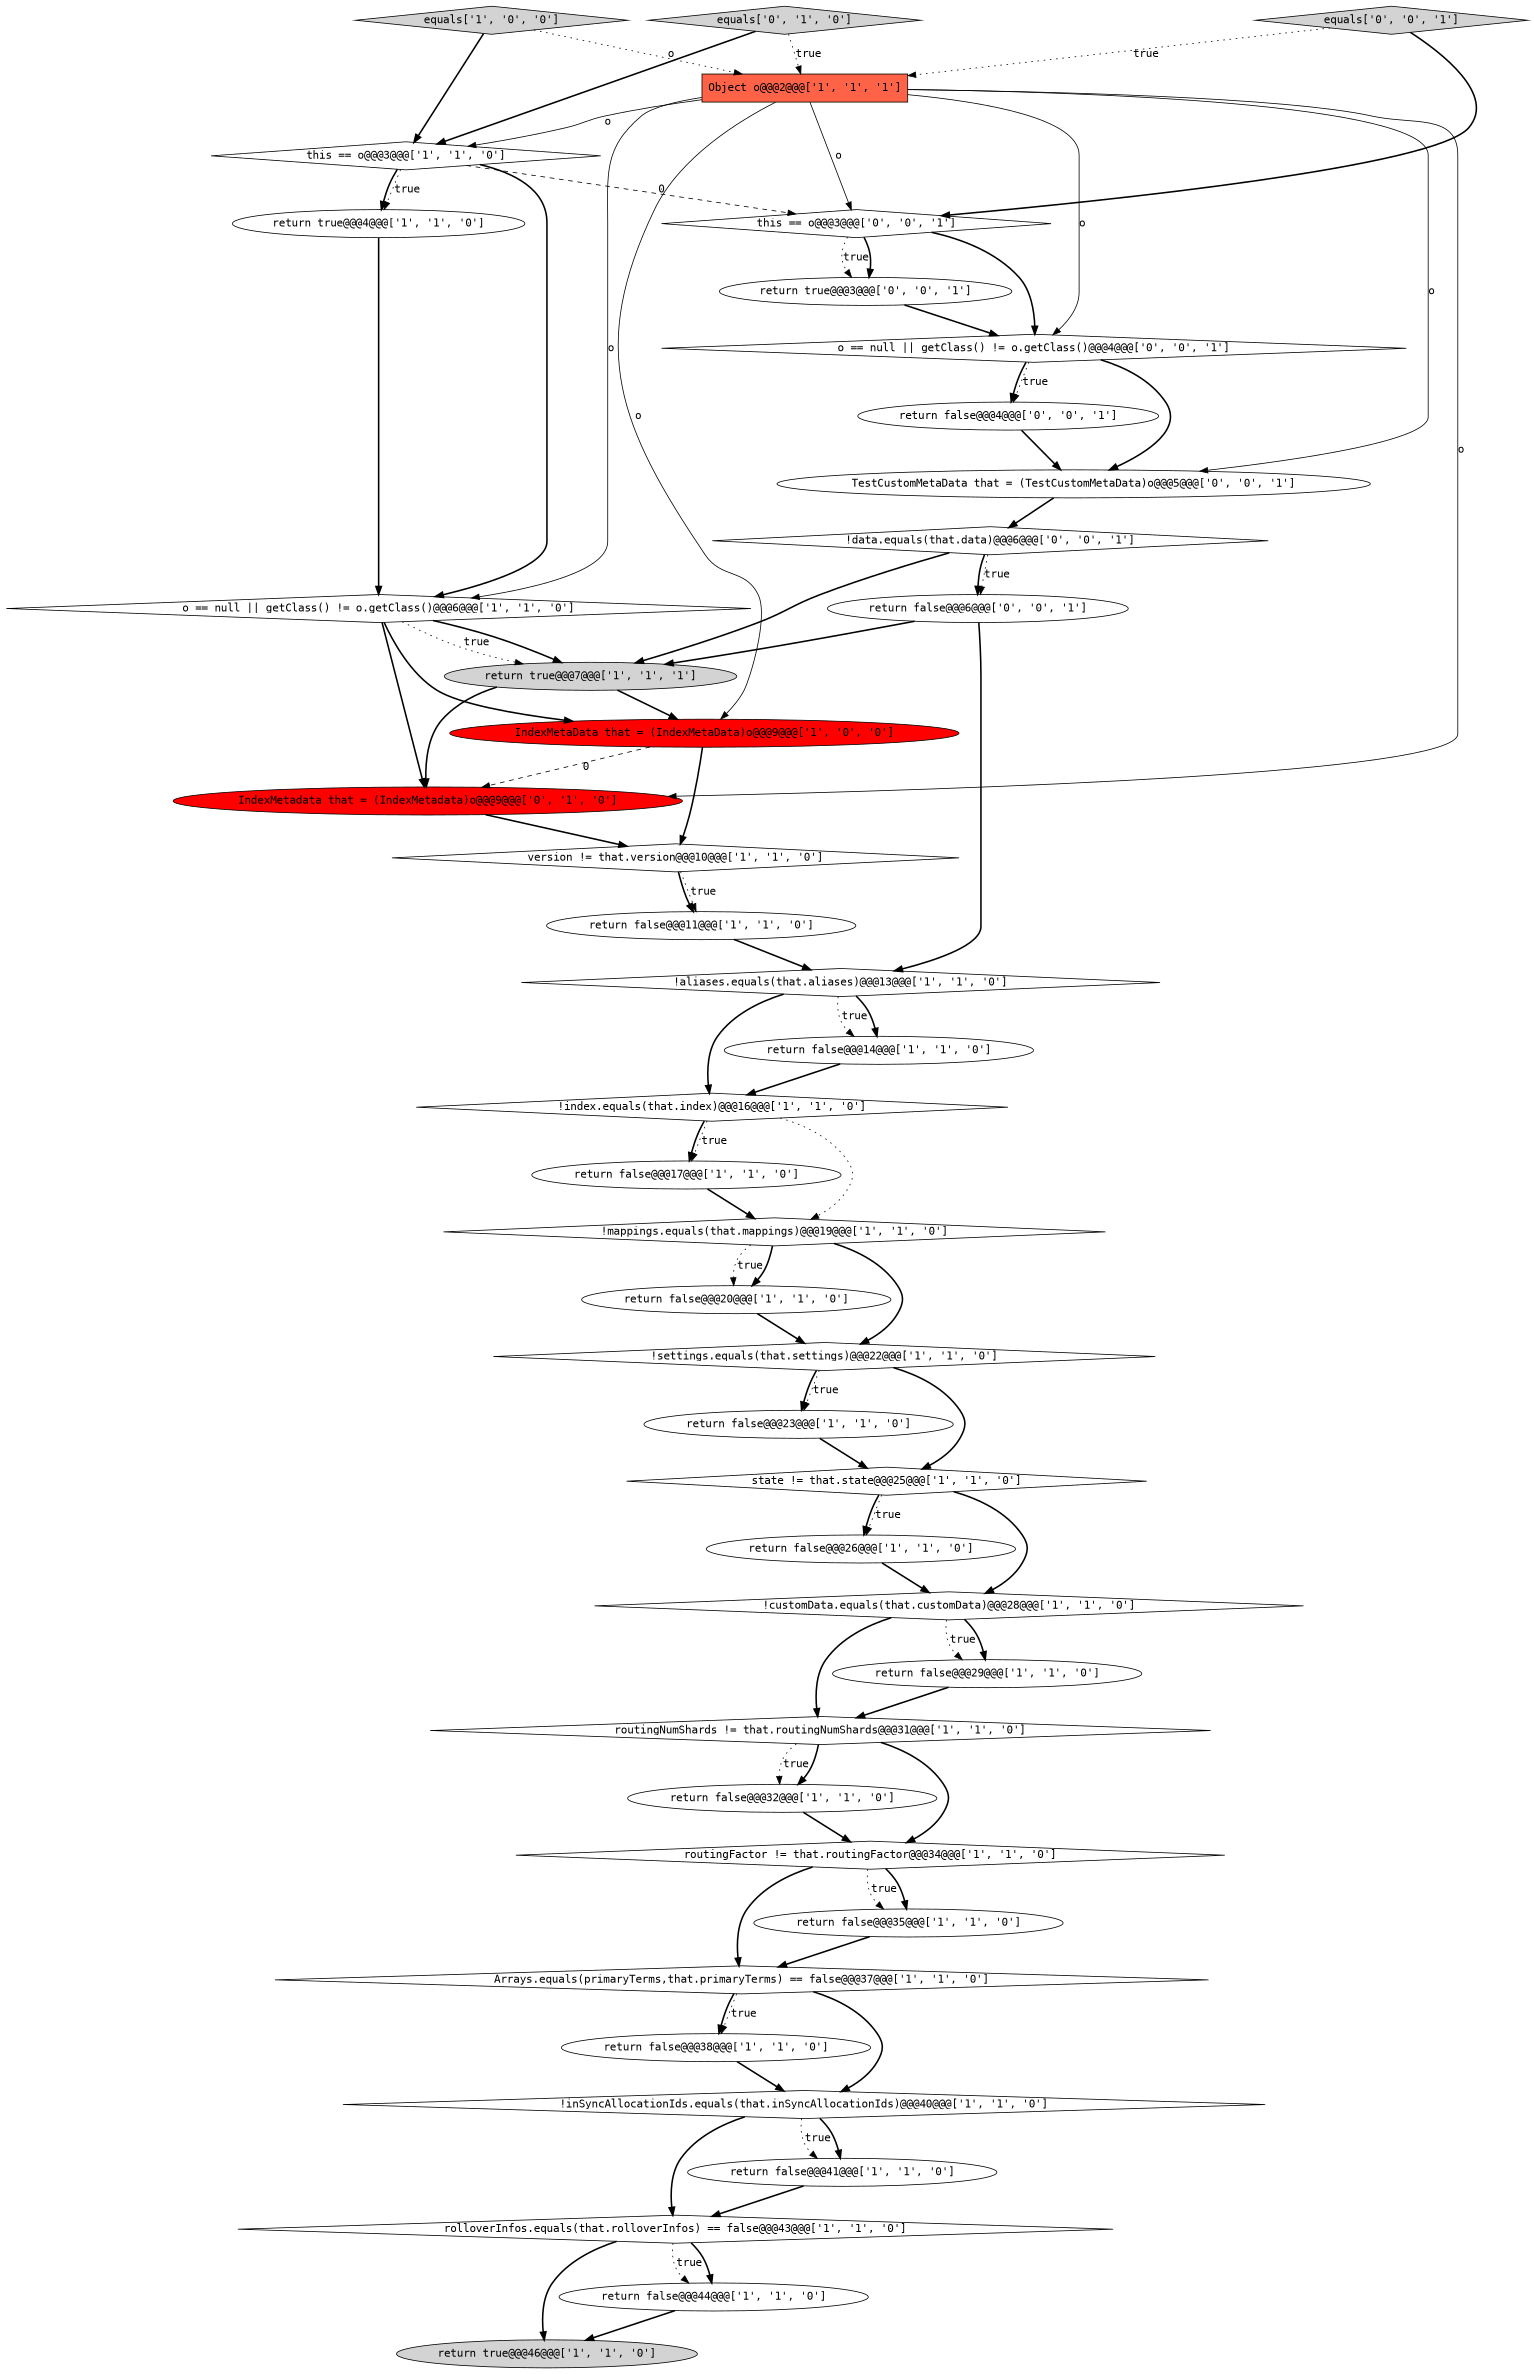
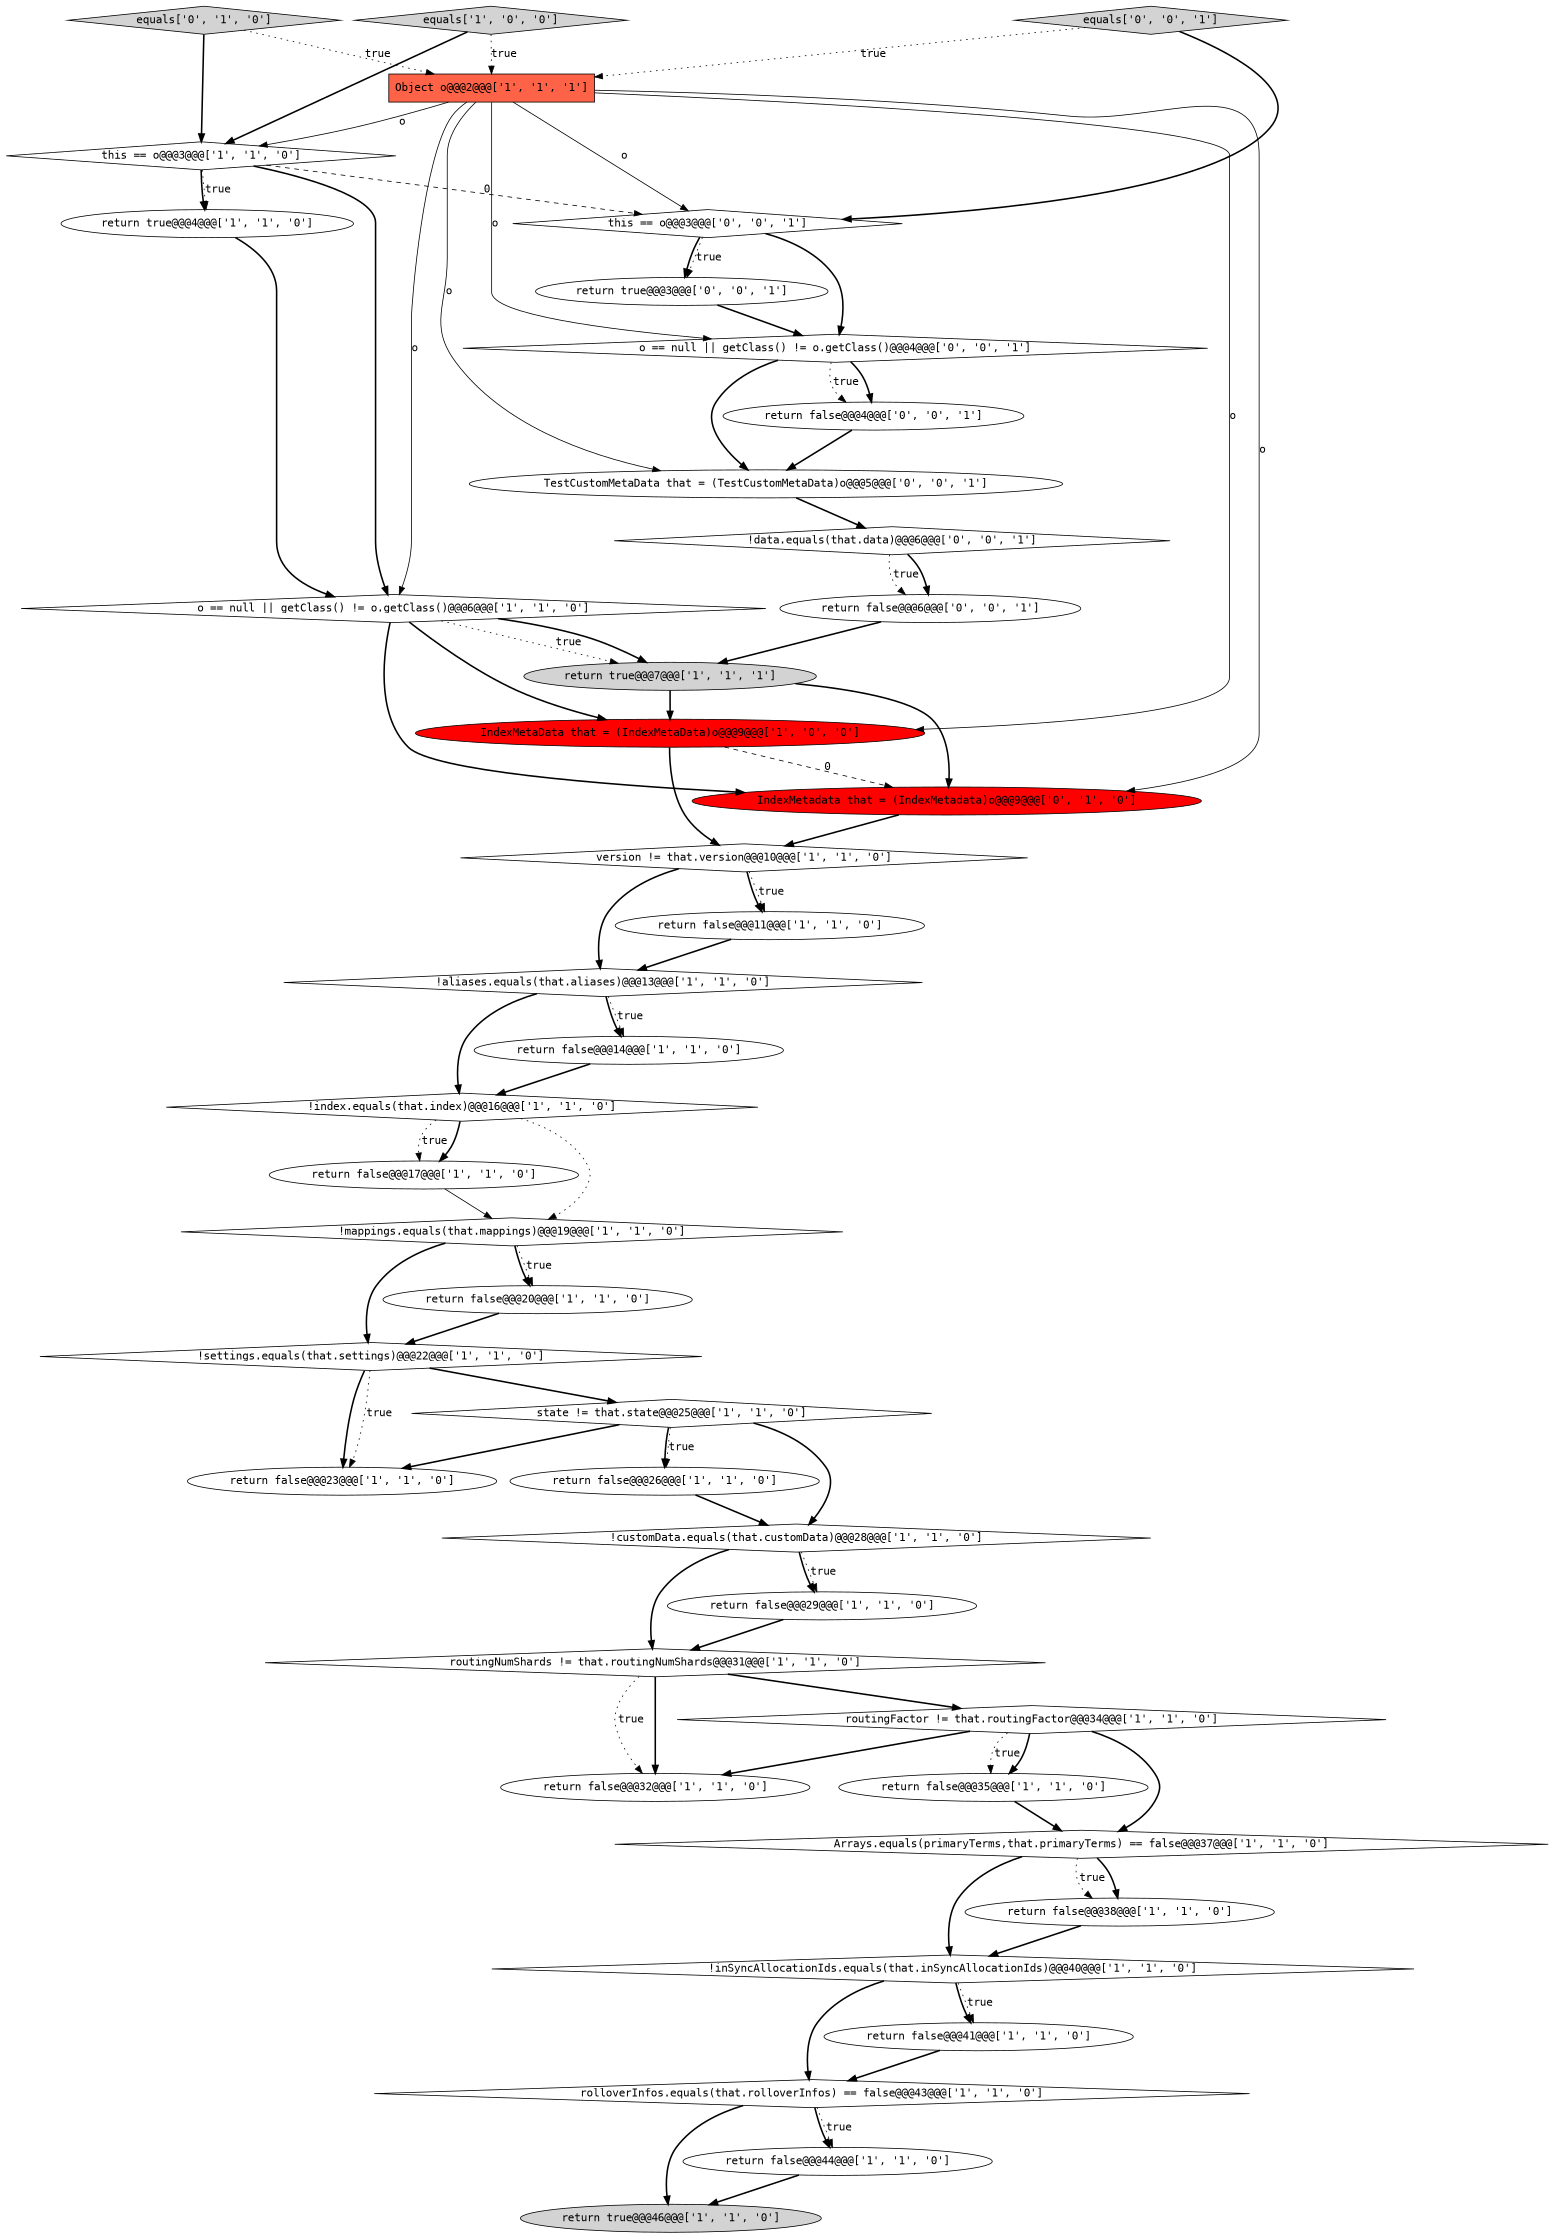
edge "equals['1', '0', '0']" -> "Object o@@@2@@@['1', '1', '1']": label "o" -> "true"
edge "!data.equals(that.data)@@@6@@@['0', '0', '1']" -> "return true@@@7@@@['1', '1', '1']": removed
edge "return false@@@6@@@['0', '0', '1']" -> "!aliases.equals(that.aliases)@@@13@@@['1', '1', '0']": now "version != that.version@@@10@@@['1', '1', '0']" -> "!aliases.equals(that.aliases)@@@13@@@['1', '1', '0']"
edge "return false@@@17@@@['1', '1', '0']" -> "!mappings.equals(that.mappings)@@@19@@@['1', '1', '0']": style bold -> solid
edge "return false@@@23@@@['1', '1', '0']" -> "state != that.state@@@25@@@['1', '1', '0']": reversed
edge "return false@@@32@@@['1', '1', '0']" -> "routingFactor != that.routingFactor@@@34@@@['1', '1', '0']": reversed
